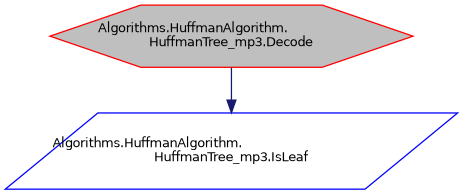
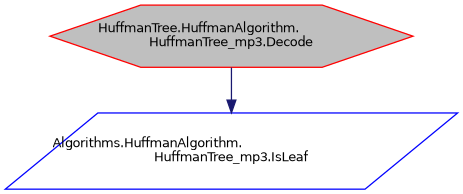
node "Algorithms.HuffmanAlgorithm. HuffmanTree_mp3.Decode": label "Algorithms.HuffmanAlgorithm. HuffmanTree_mp3.Decode" -> "HuffmanTree.HuffmanAlgorithm. HuffmanTree_mp3.Decode"
